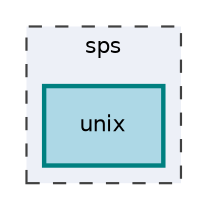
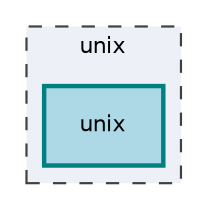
cluster "sps": label "sps" -> "unix"
